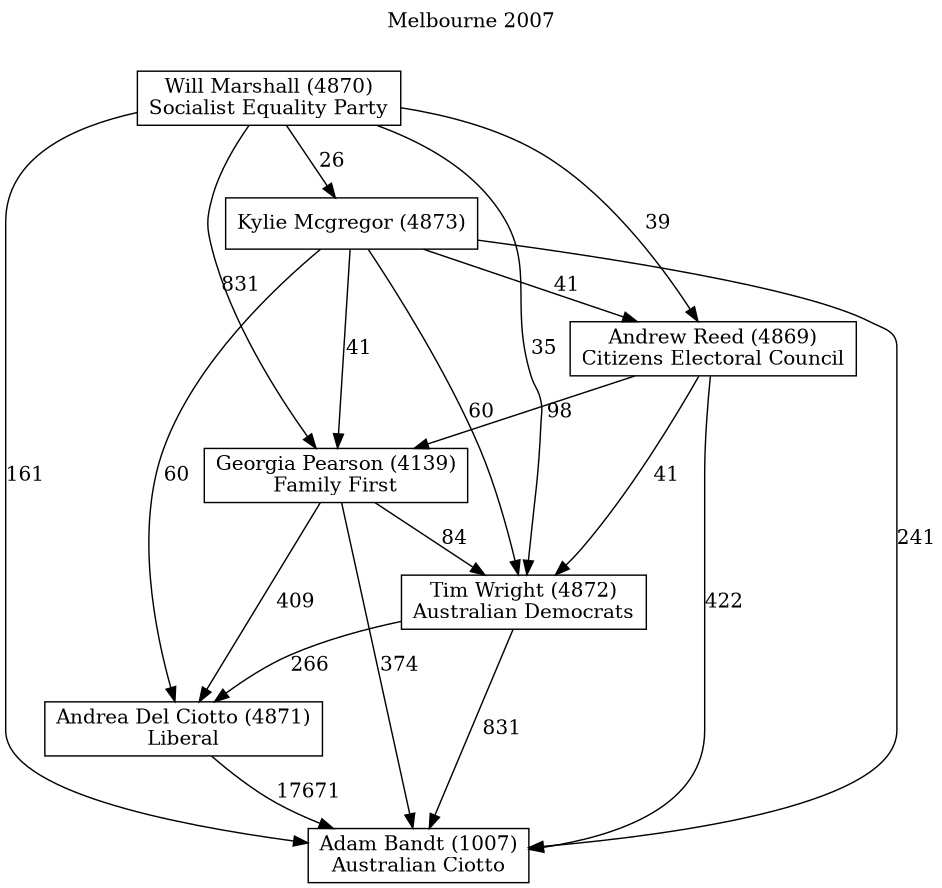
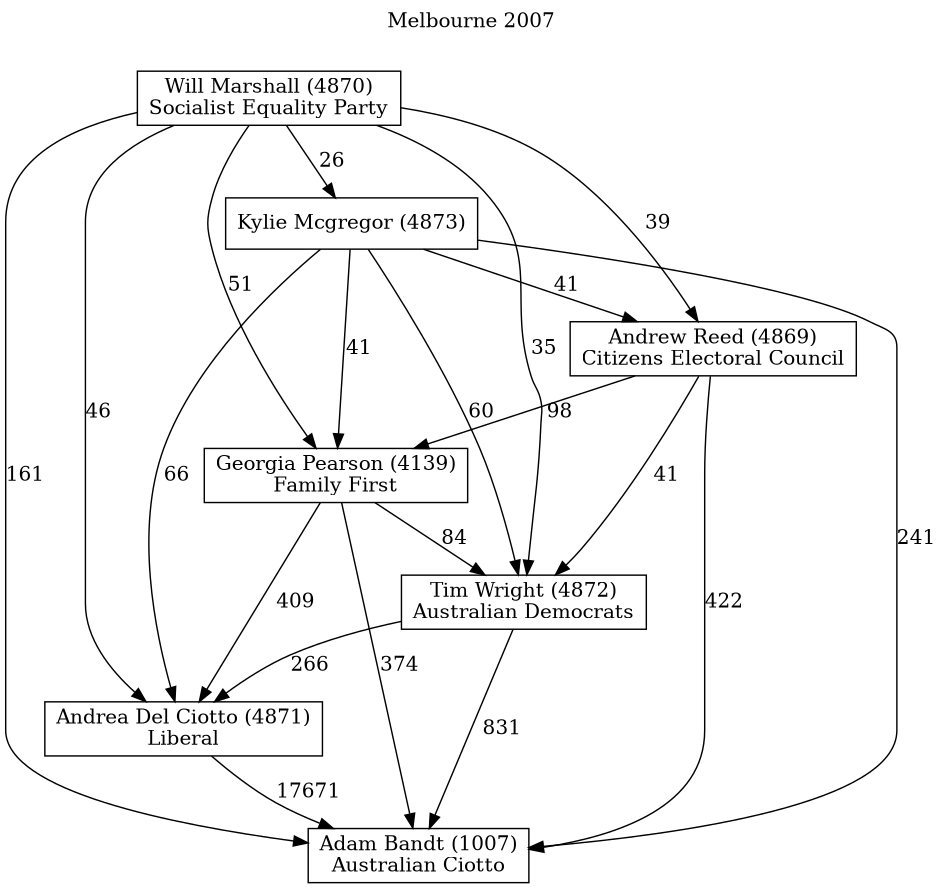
edge "Will Marshall (4870) Socialist Equality Party" -> "Georgia Pearson (4139) Family First": label "831" -> "51"
edge "Will Marshall (4870) Socialist Equality Party" -> "Andrea Del Ciotto (4871) Liberal": added, label "46"
edge "Kylie Mcgregor (4873)" -> "Andrea Del Ciotto (4871) Liberal": label "60" -> "66"
